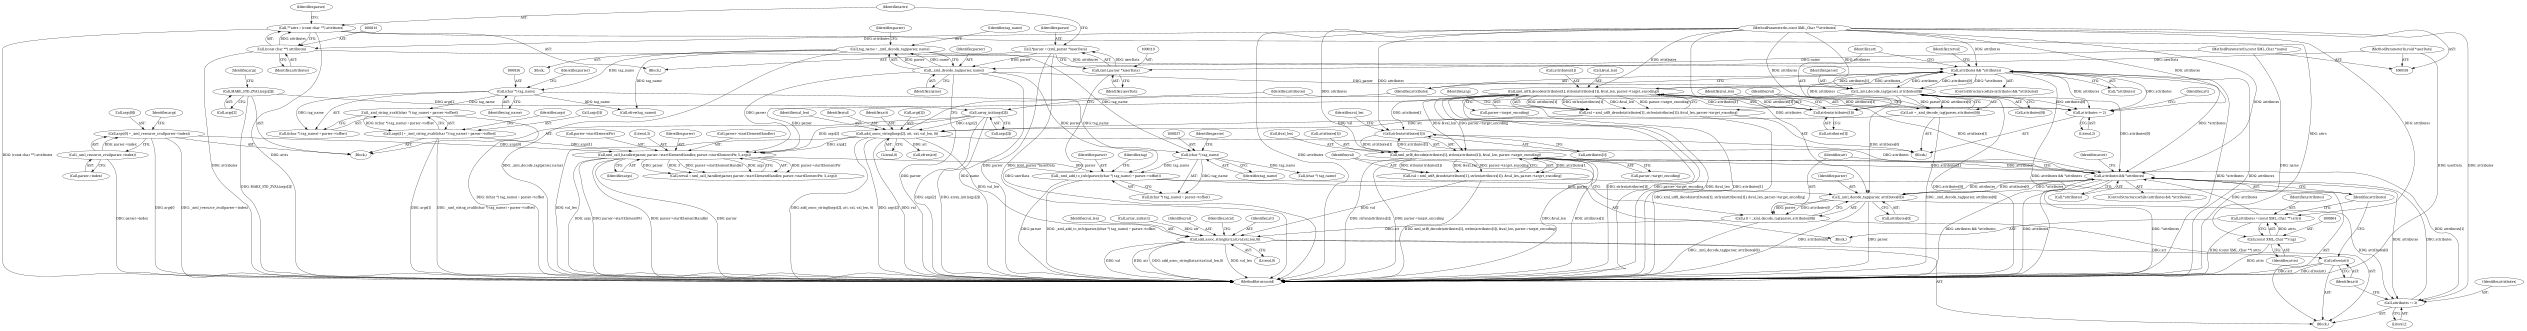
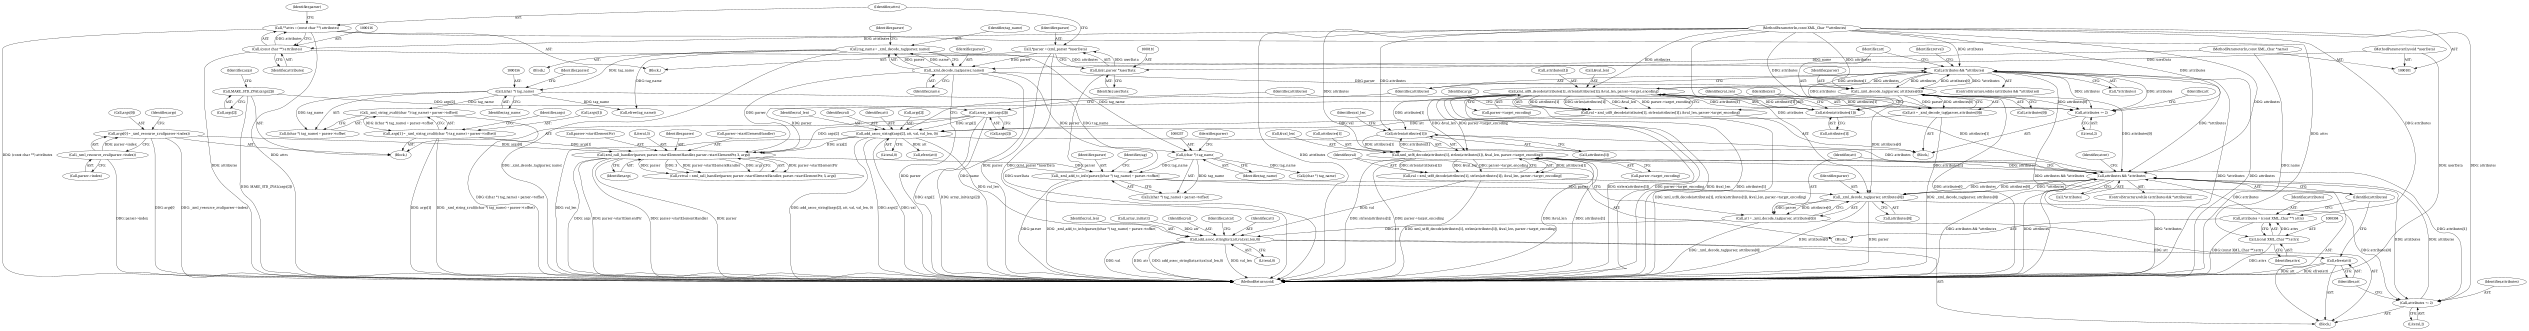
node "(Call,(xml_parser *)userData)": label "(Call,(xml_parser *)userData)" -> "(Call,(init_parser *)userData)"
node "(Call,(const XML_Char **) tag)": label "(Call,(const XML_Char **) tag)" -> "(Call,(const XML_Char **) attrs)"
